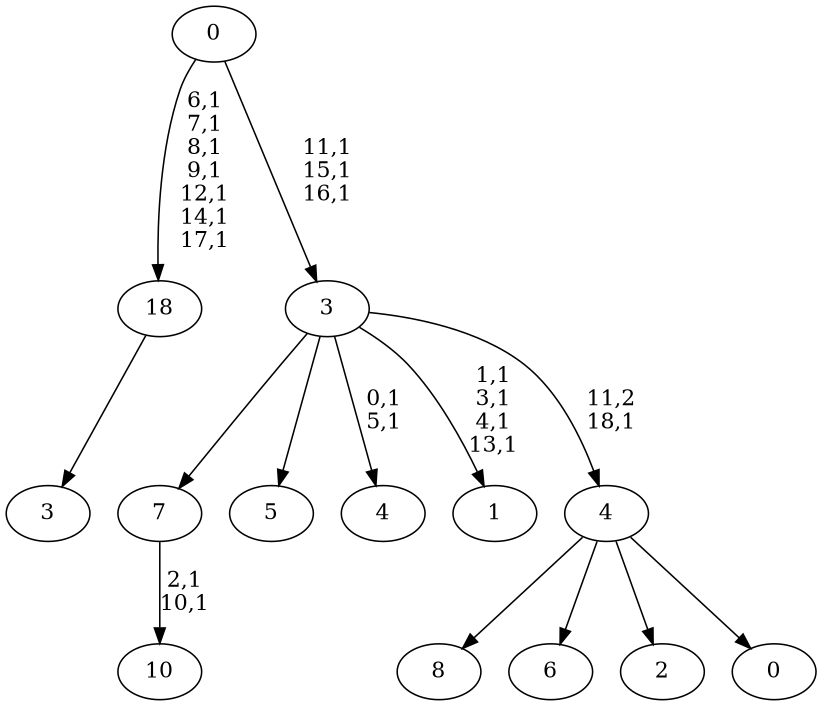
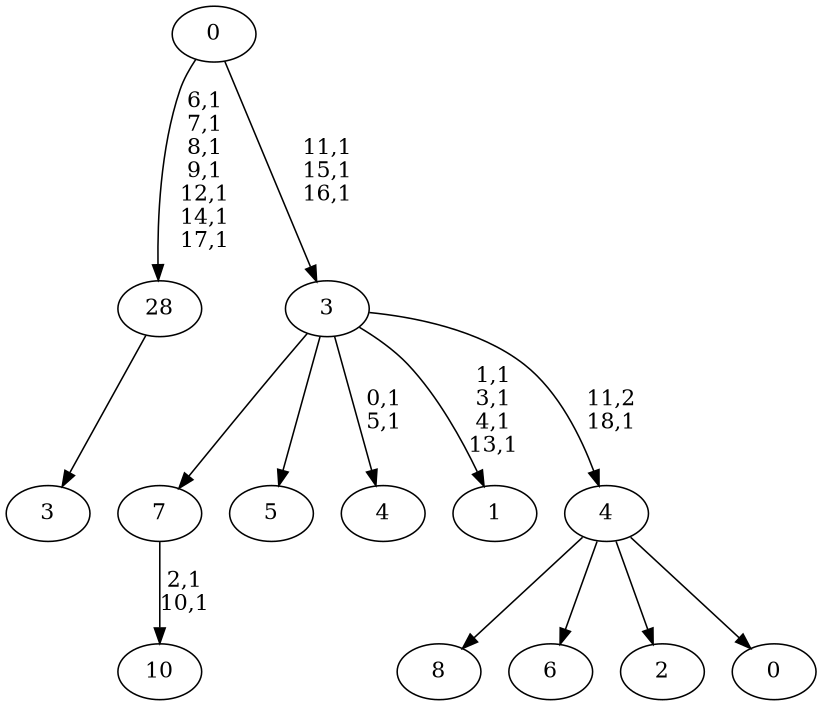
node "18": label "18" -> "28"
